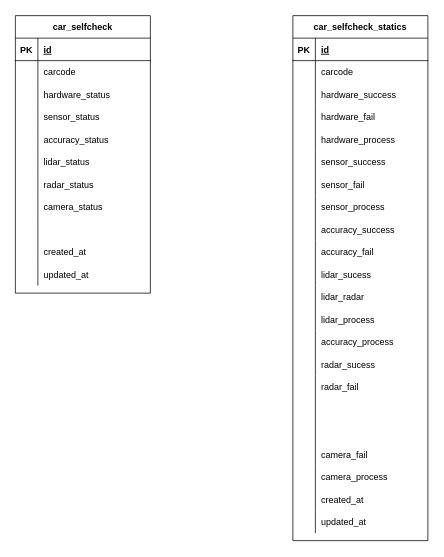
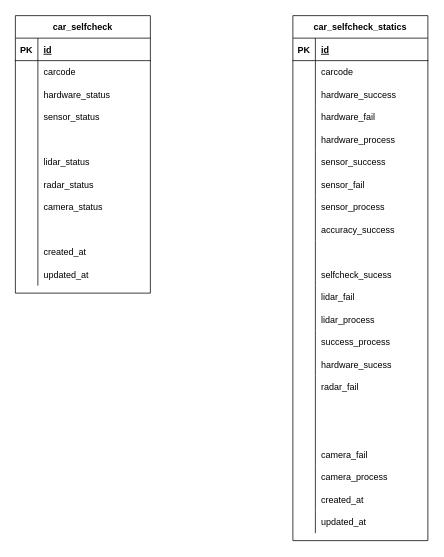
node "accuracy_status": removed
node "accuracy_fail": removed
node "lidar_sucess": label "lidar_sucess" -> "selfcheck_sucess"
node "lidar_radar": label "lidar_radar" -> "lidar_fail"
node "accuracy_process": label "accuracy_process" -> "success_process"
node "radar_sucess": label "radar_sucess" -> "hardware_sucess"
